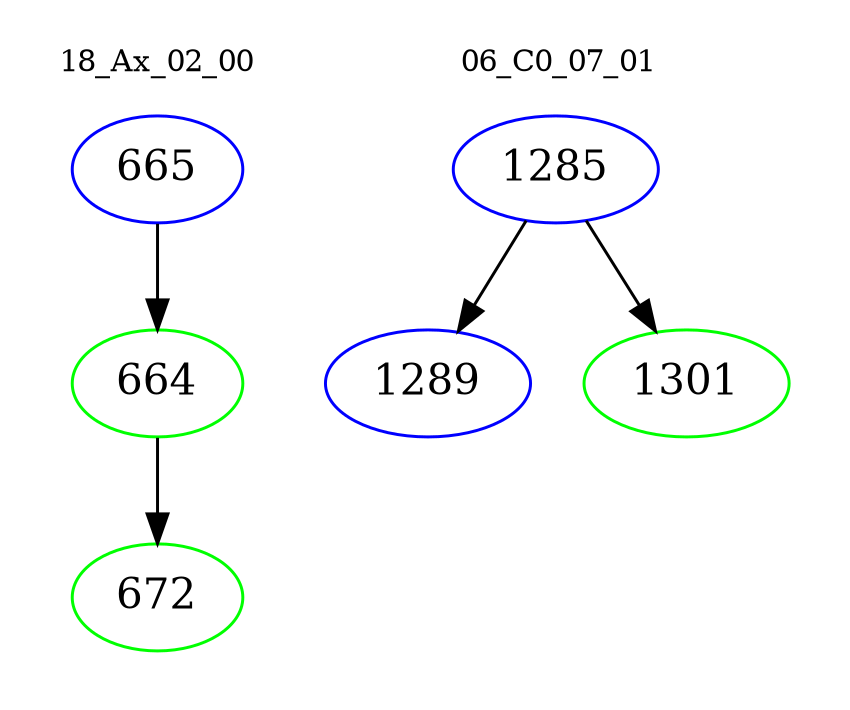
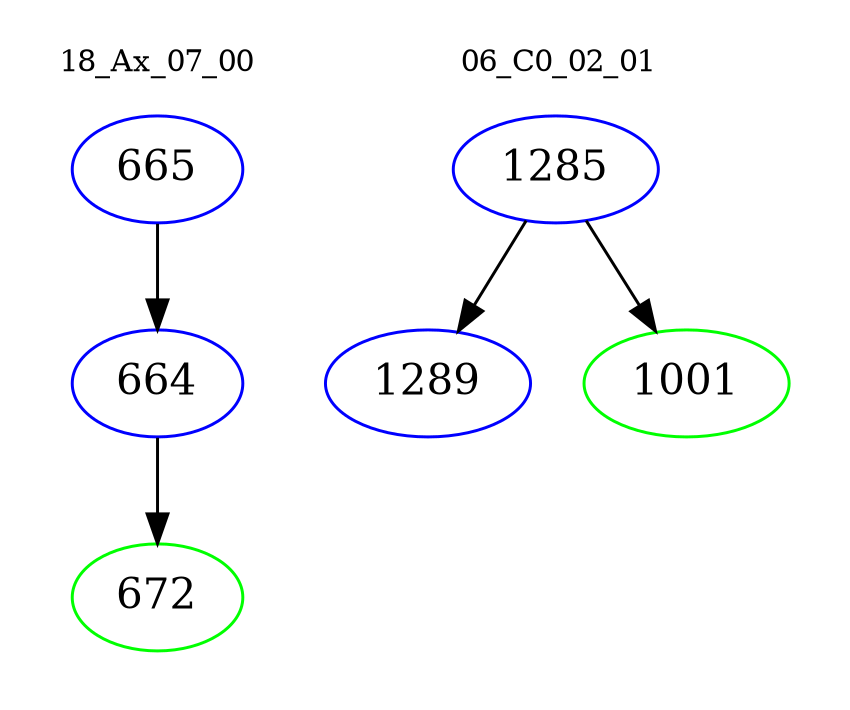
cluster "18_Ax_02_00": label "18_Ax_02_00" -> "18_Ax_07_00"
cluster "06_C0_07_01": label "06_C0_07_01" -> "06_C0_02_01"
node "664": color green -> blue
node "1301": label "1301" -> "1001"
